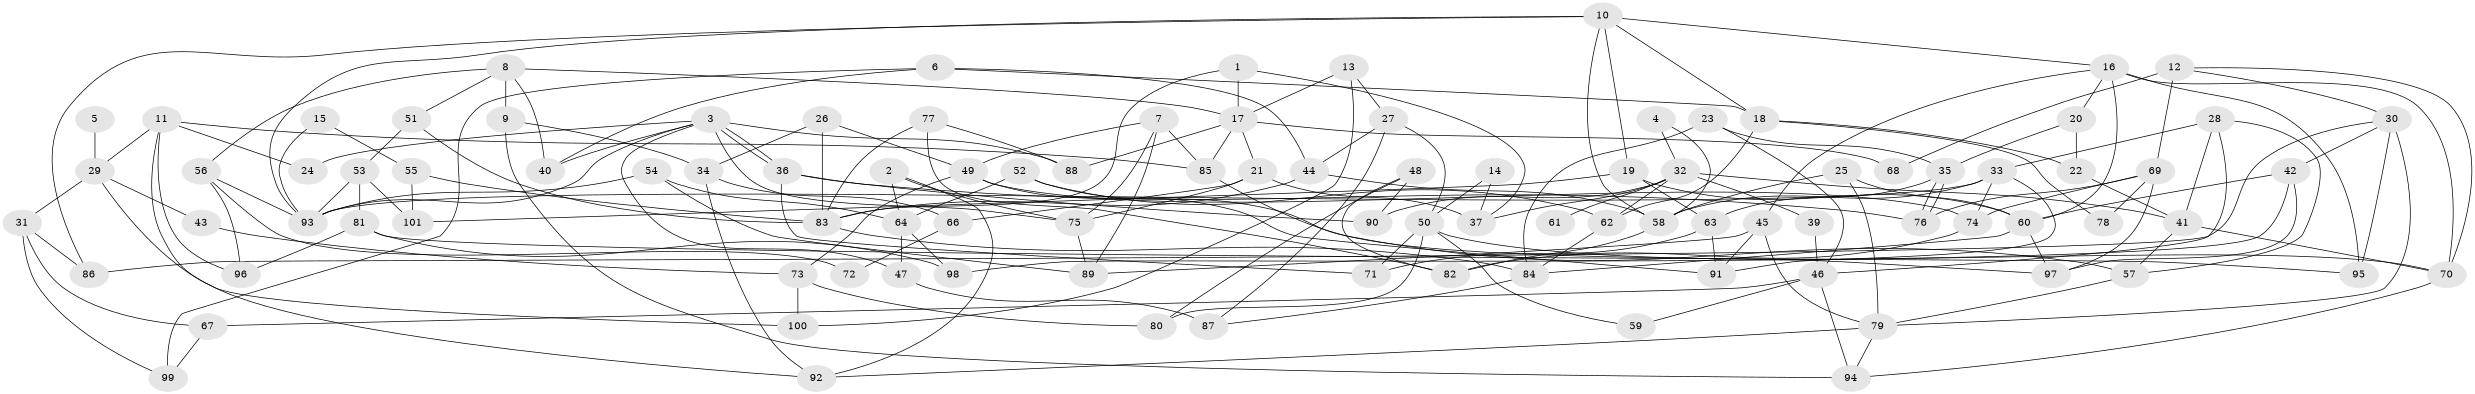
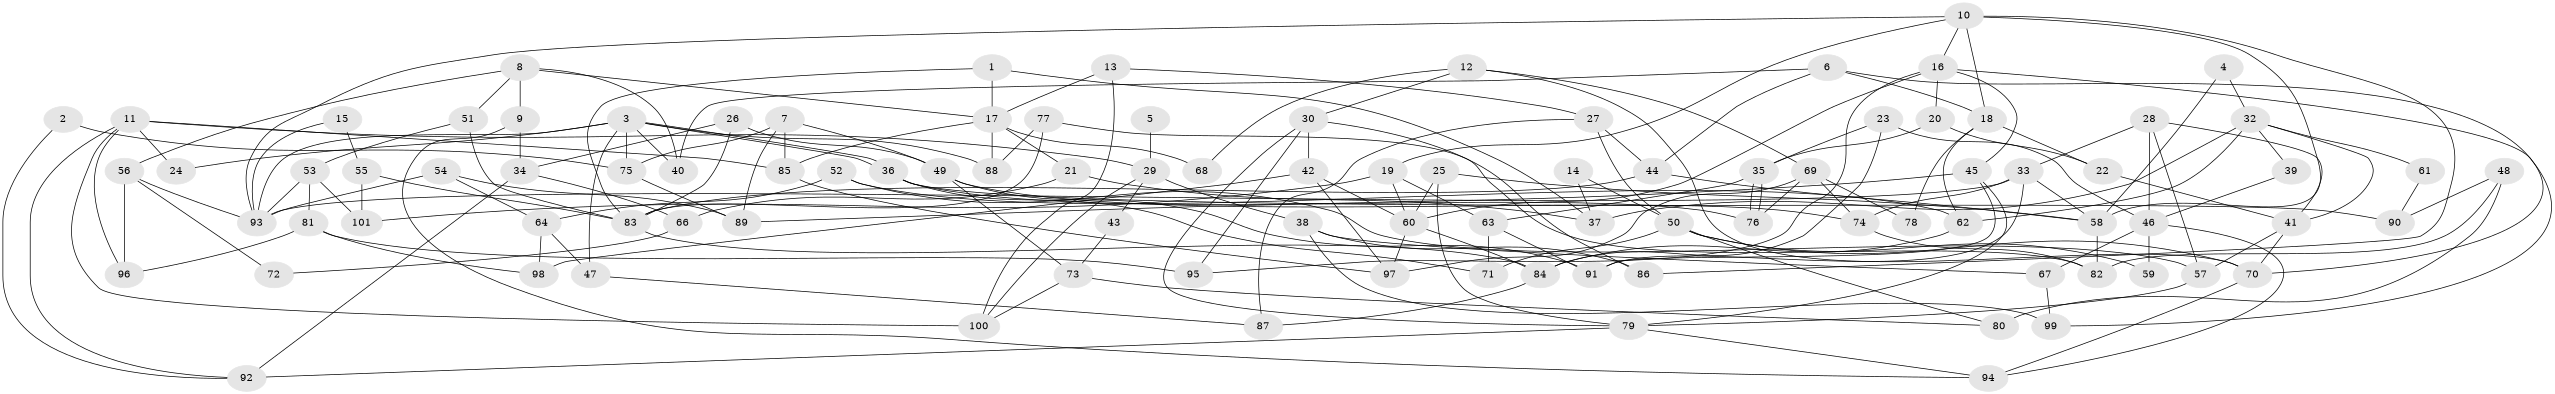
edge "2" -- "64": removed
edge "32" -- "90": now "61" -- "90"
edge "21" -- "75": removed
node "31": label "31" -> "38"
edge "11" -- "100": added
